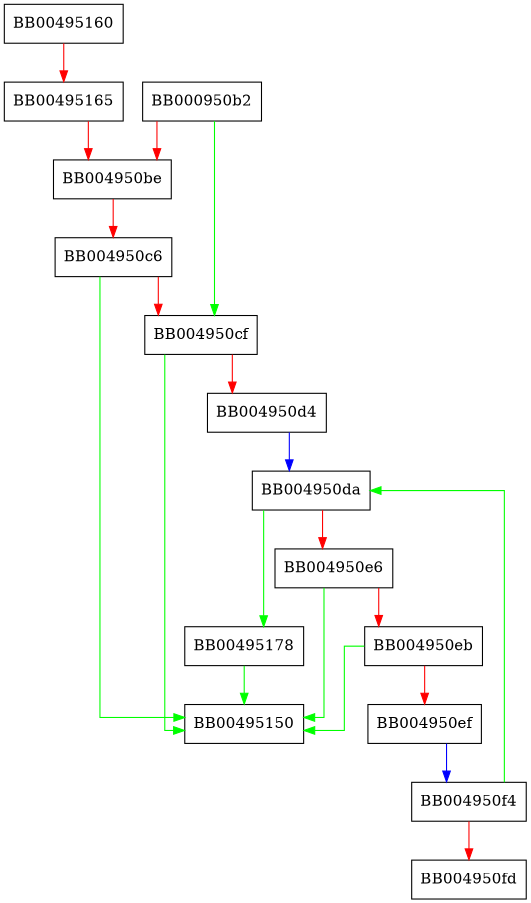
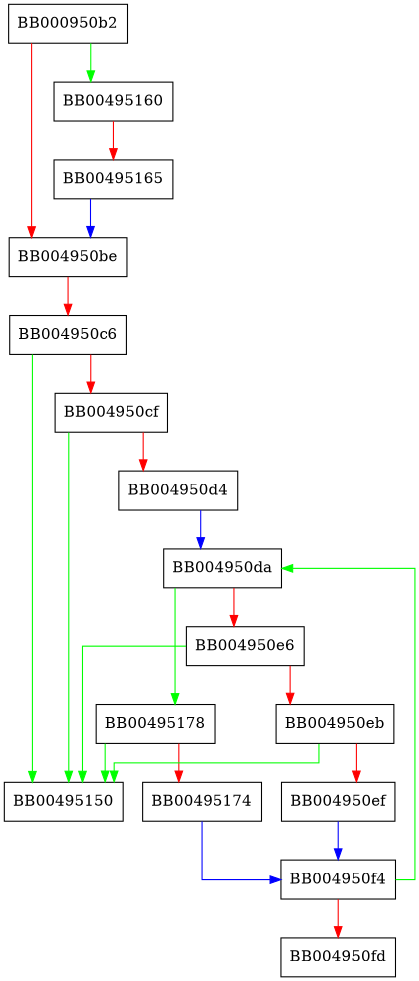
edge "BB00495165" -> "BB004950be": color red -> blue
edge "BB000950b2" -> "BB004950cf": now "BB000950b2" -> "BB00495160"
node "BB00495174": added
